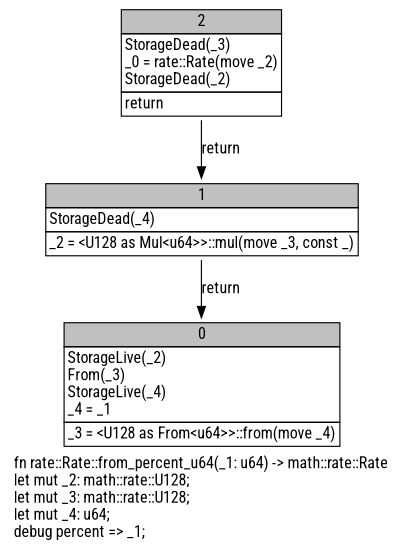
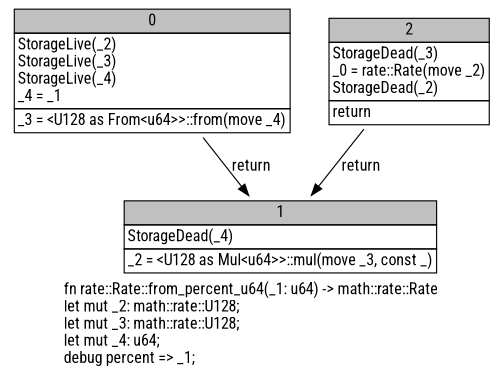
edge "1" -> "0": reversed
node "0": text "From(_3)" -> "StorageLive(_3)"
